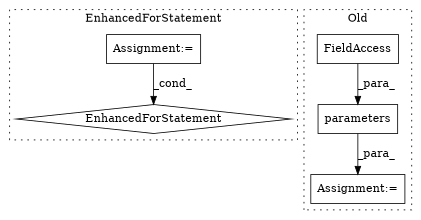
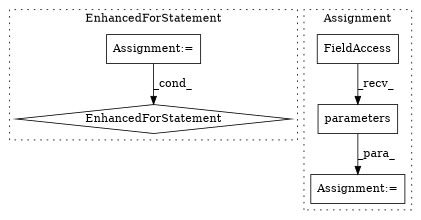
cluster "Old": label "Old" -> "Assignment"
edge "FieldAccess" -> "parameters": label "_para_" -> "_recv_"
